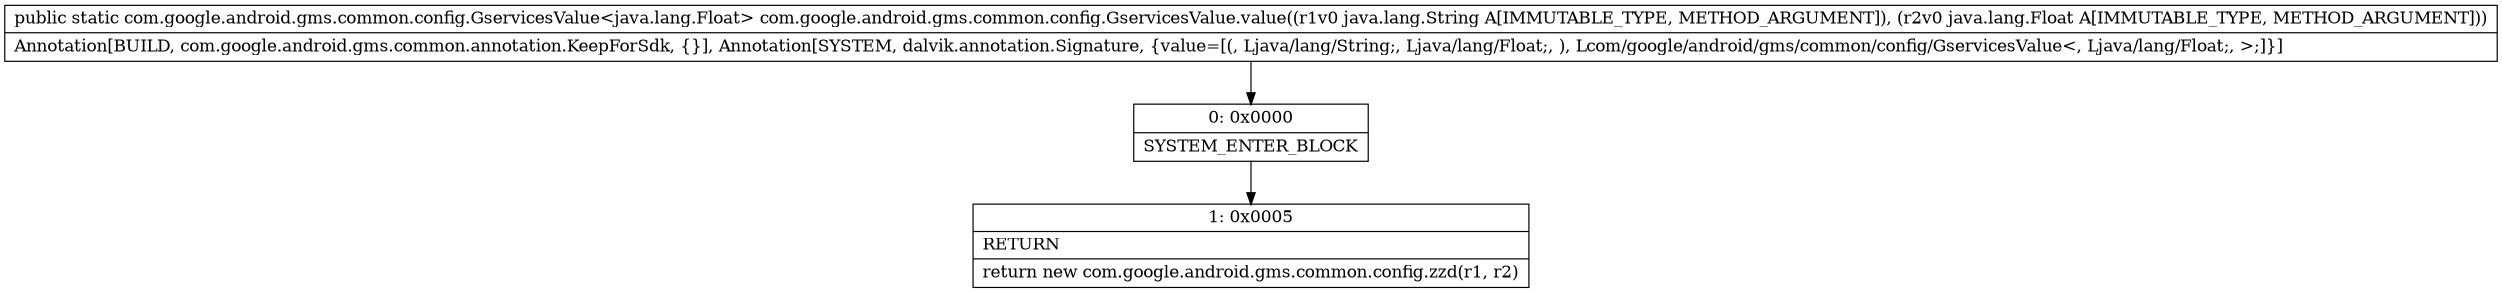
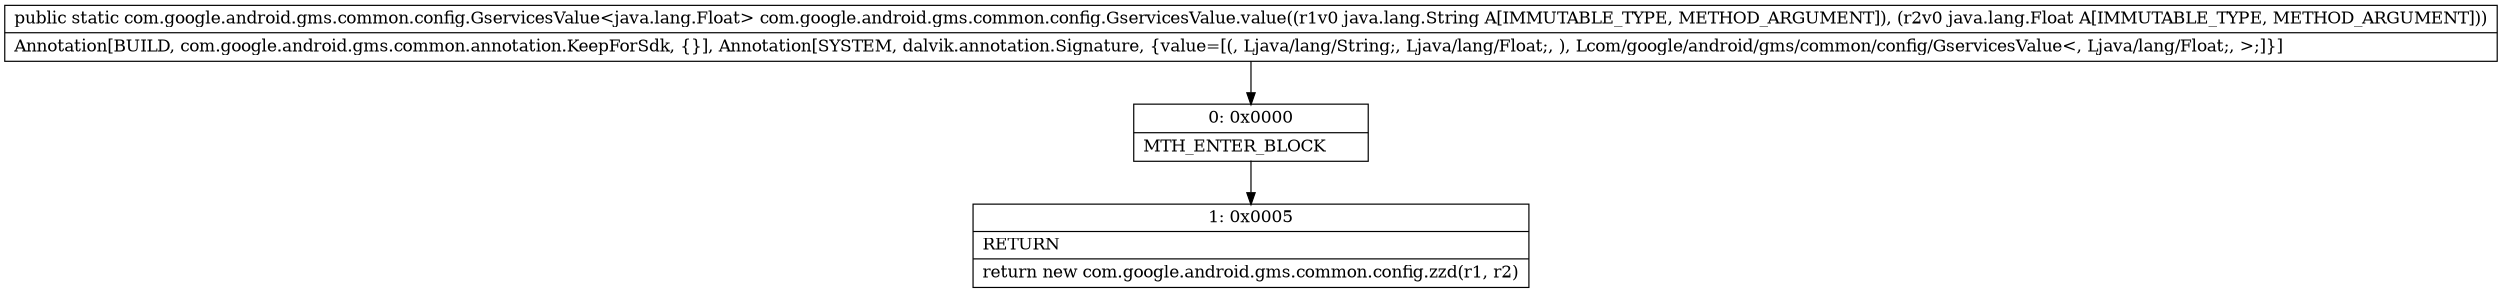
node "0: 0x0000": text "SYSTEM_ENTER_BLOCK" -> "MTH_ENTER_BLOCK"
